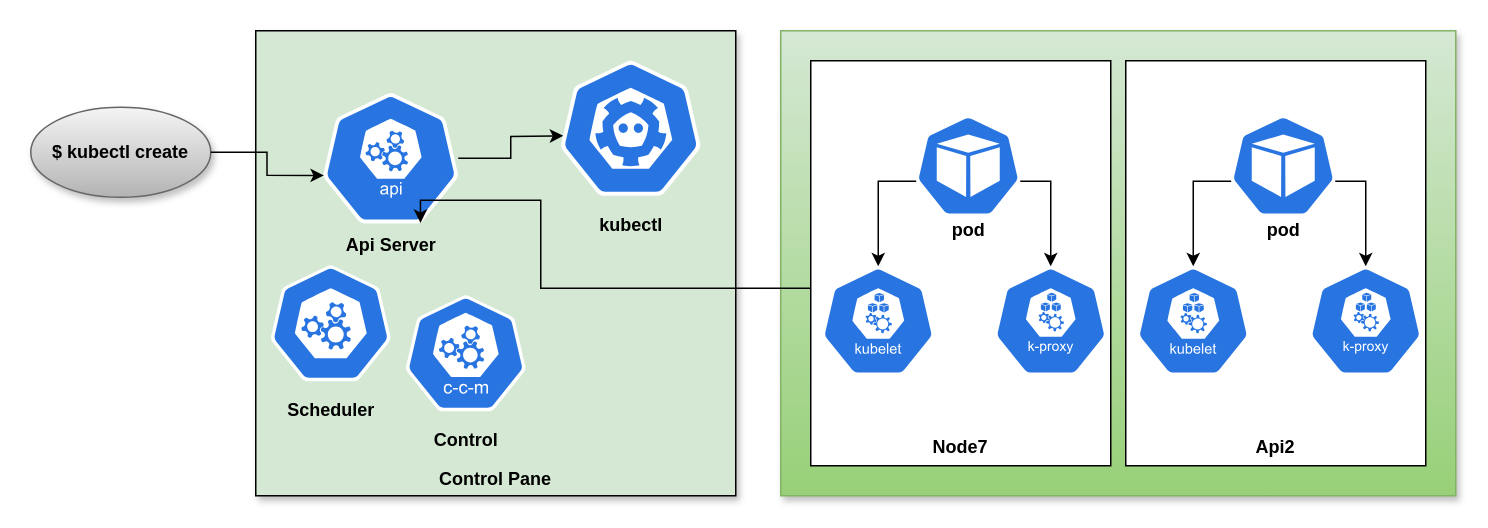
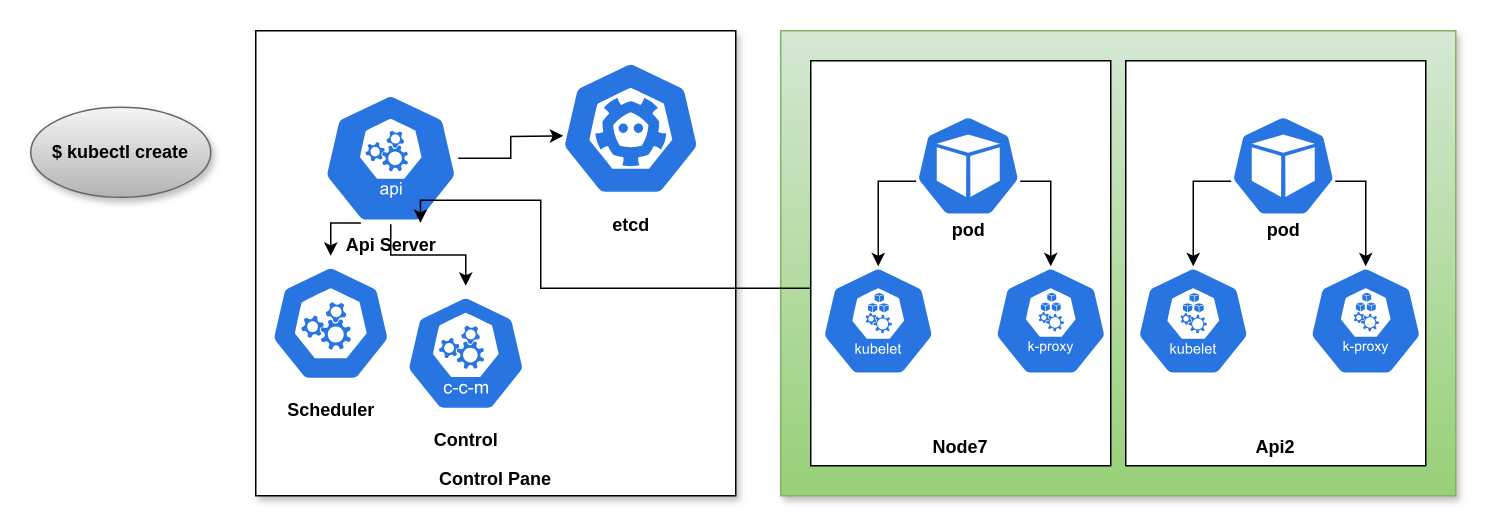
node "kubectl": label "kubectl" -> "etcd"
edge "$ kubectl create" -> "Api Server": removed
edge "Api Server" -> "Scheduler": added
edge "Api Server" -> "Control": added
node "Control Pane": fillcolor #d5e8d4 -> #ffffff
